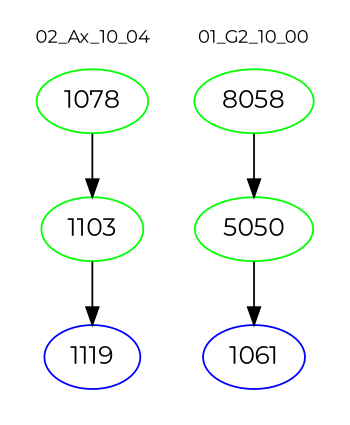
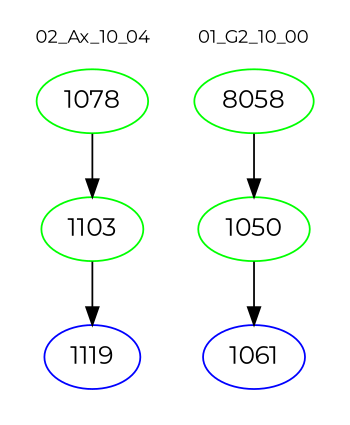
node "5050": label "5050" -> "1050"
